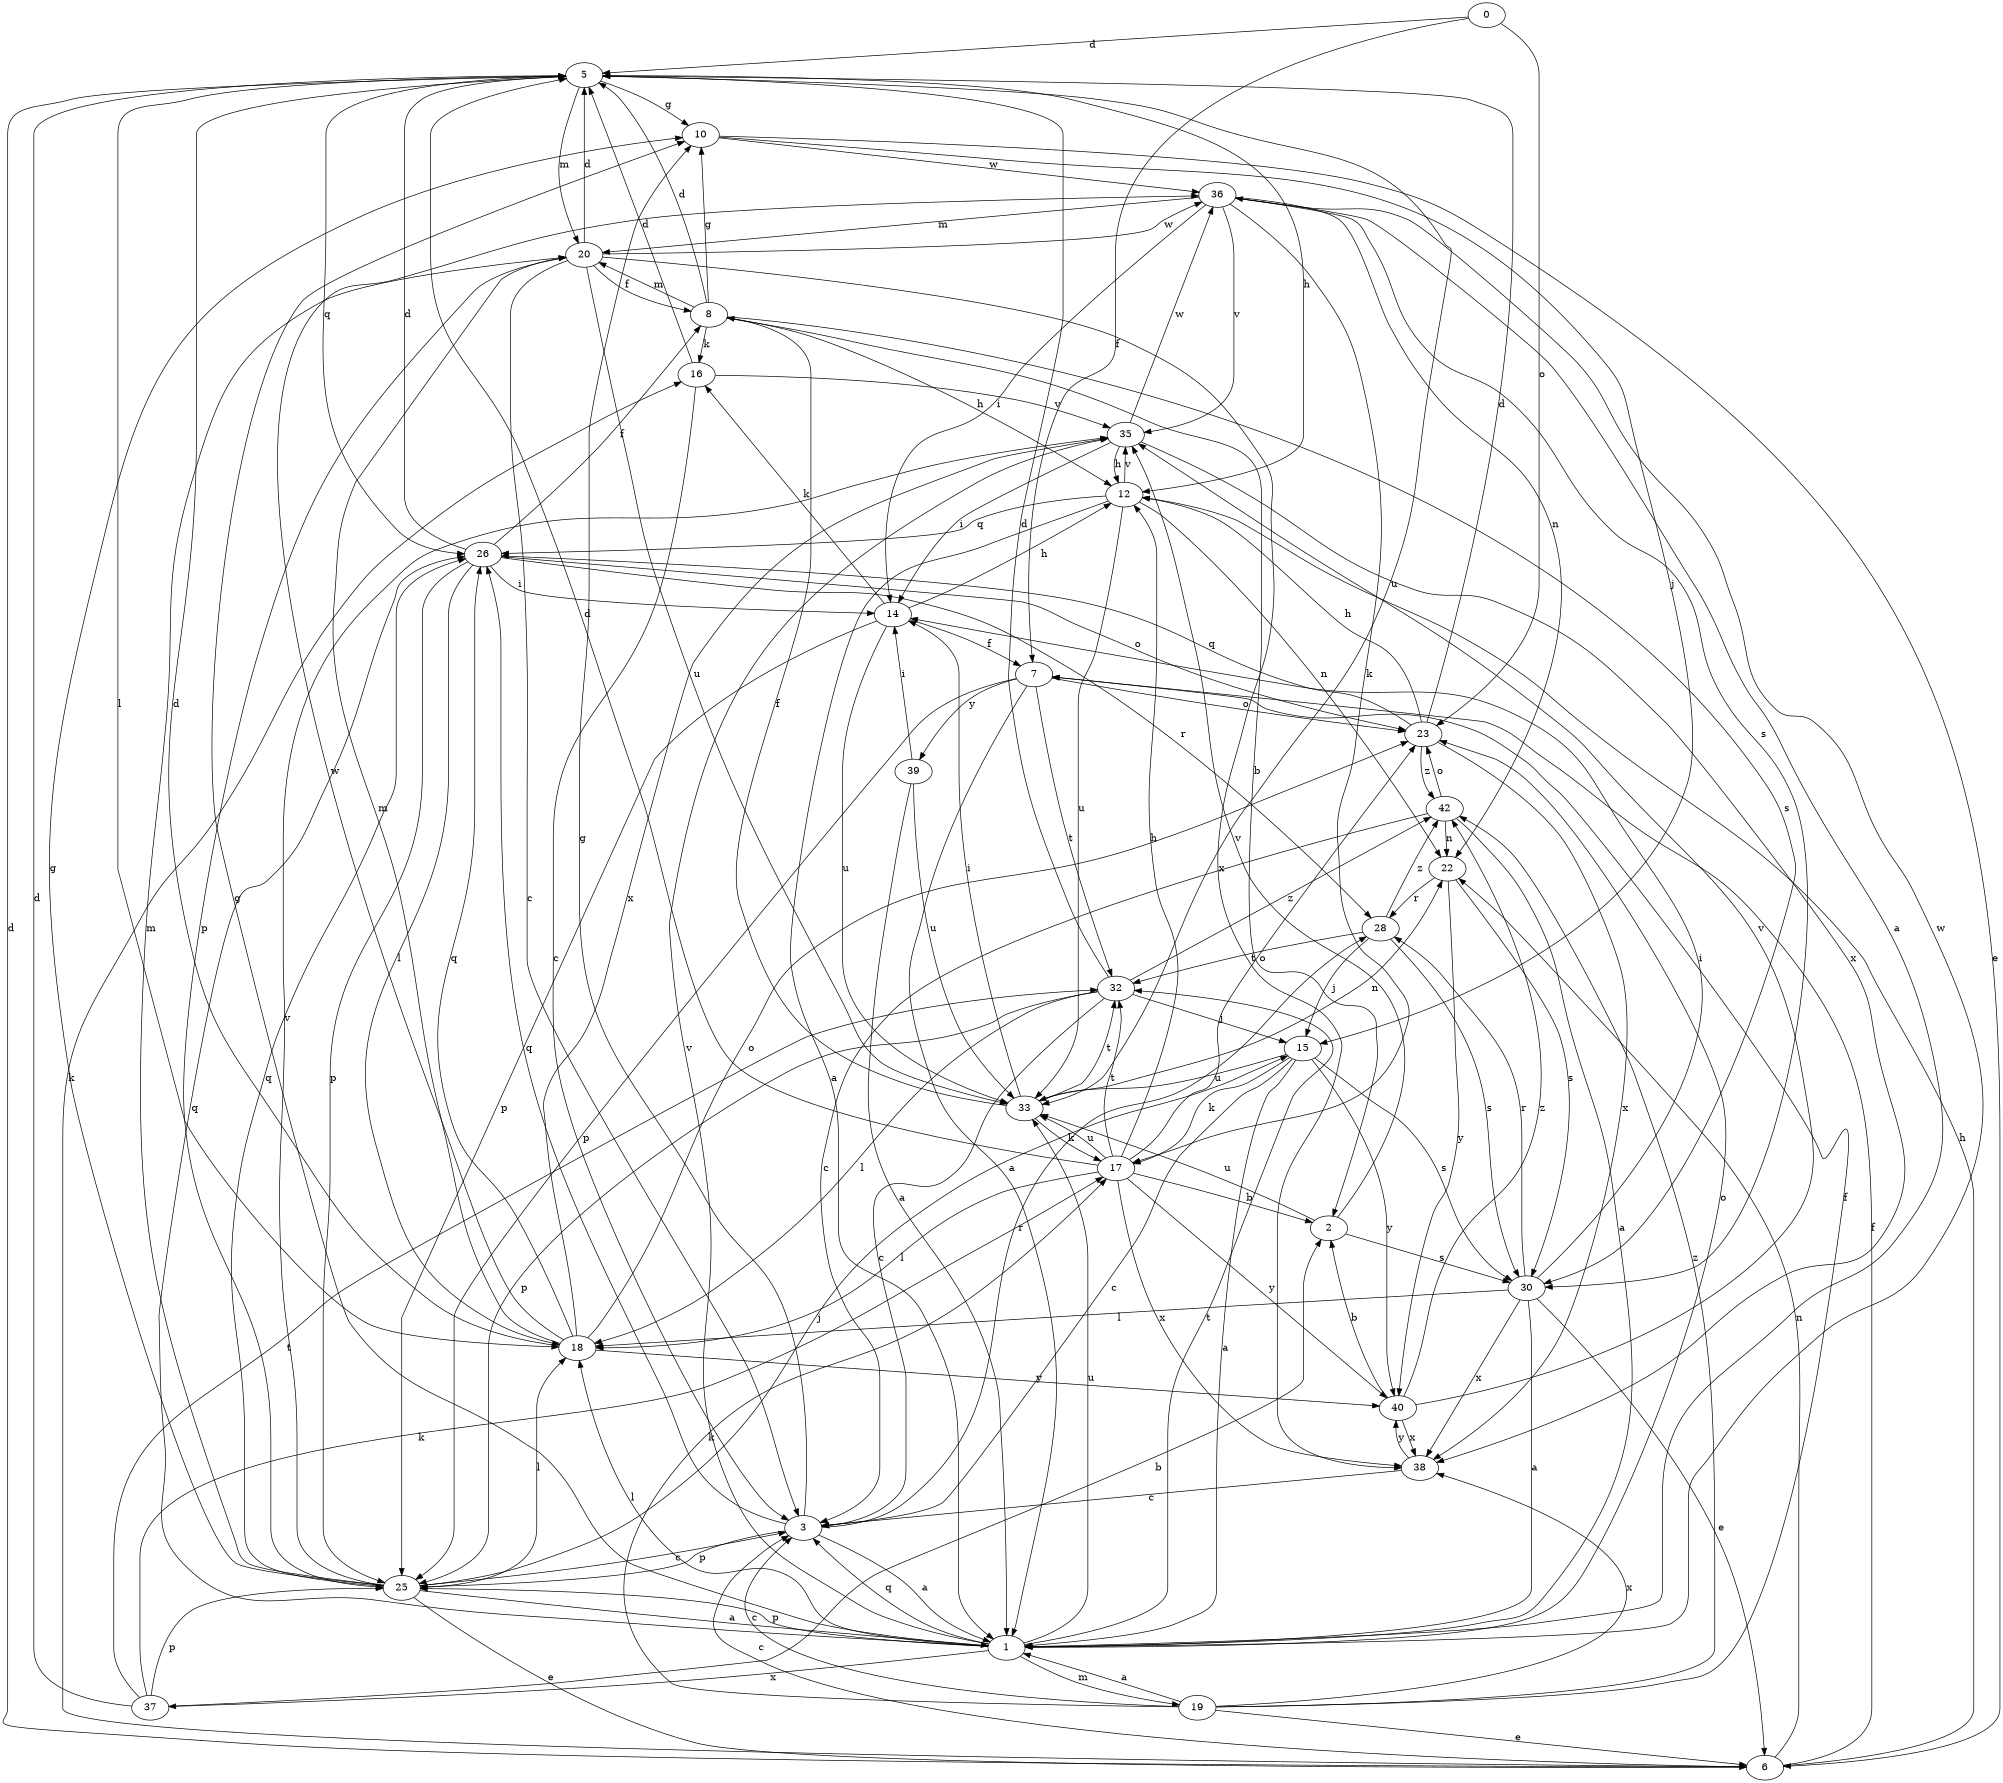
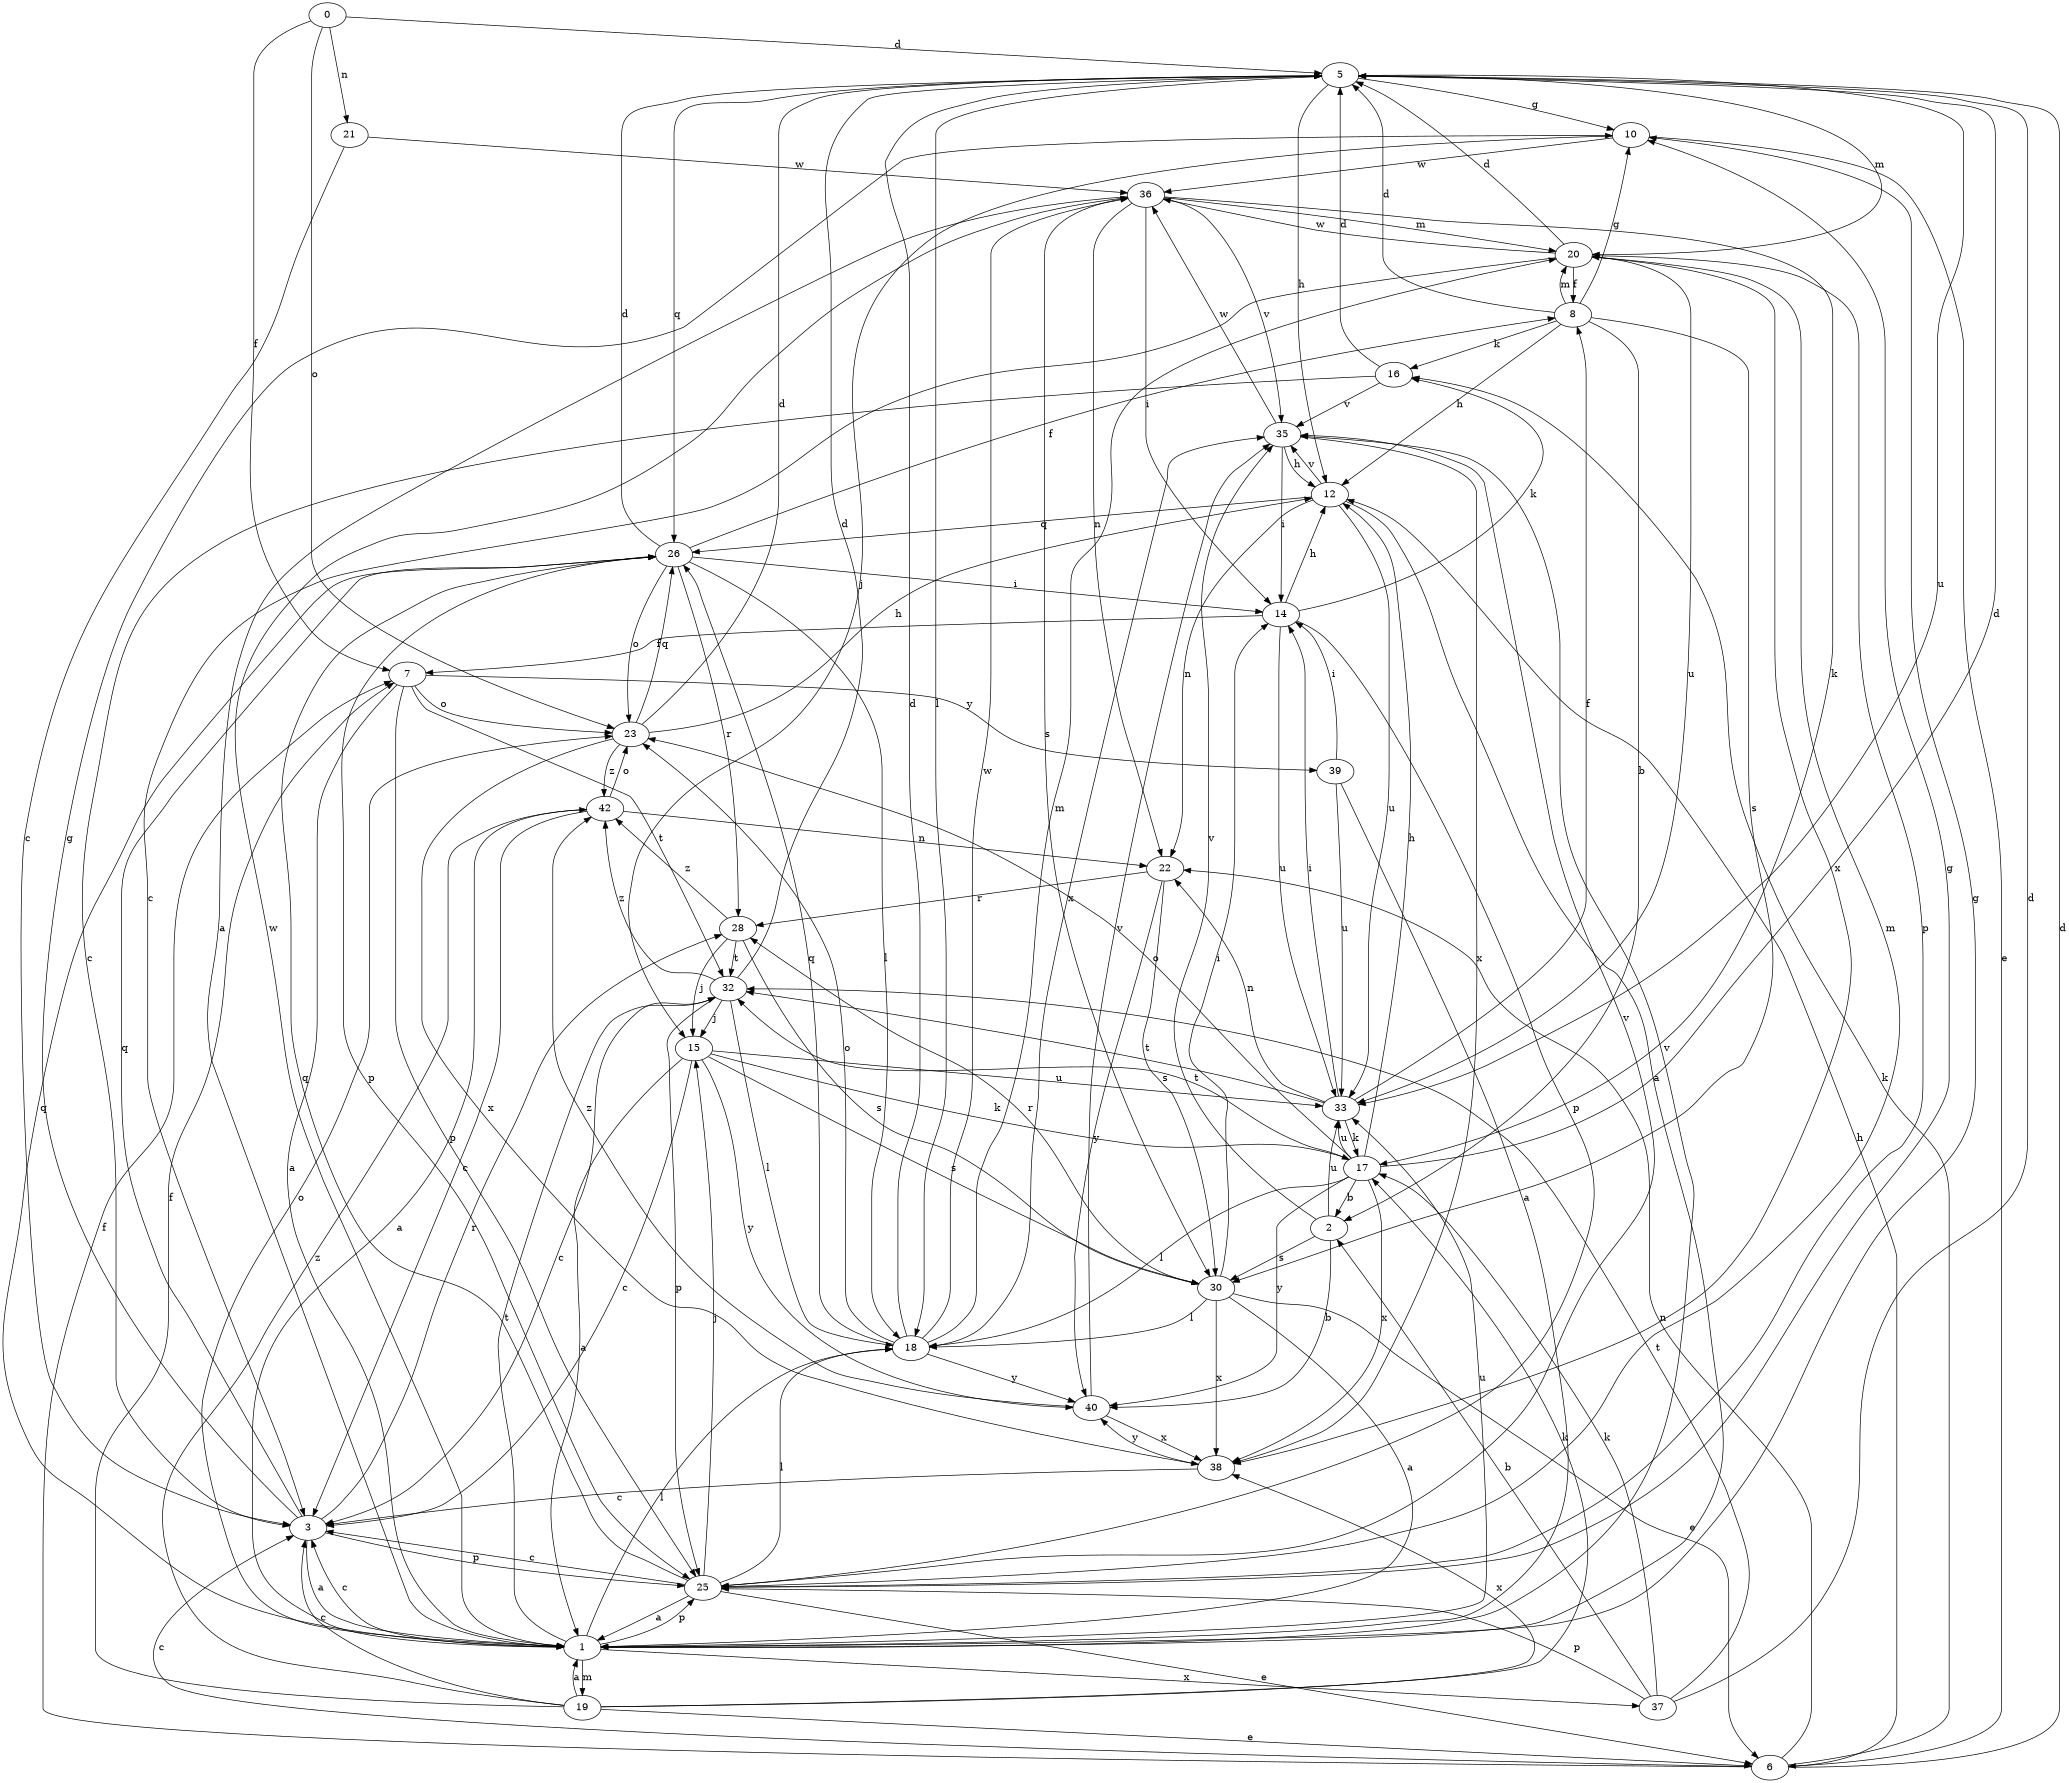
node "21": added
edge "40" -> "2": reversed
edge "1" -> "3": label "q" -> "c"
